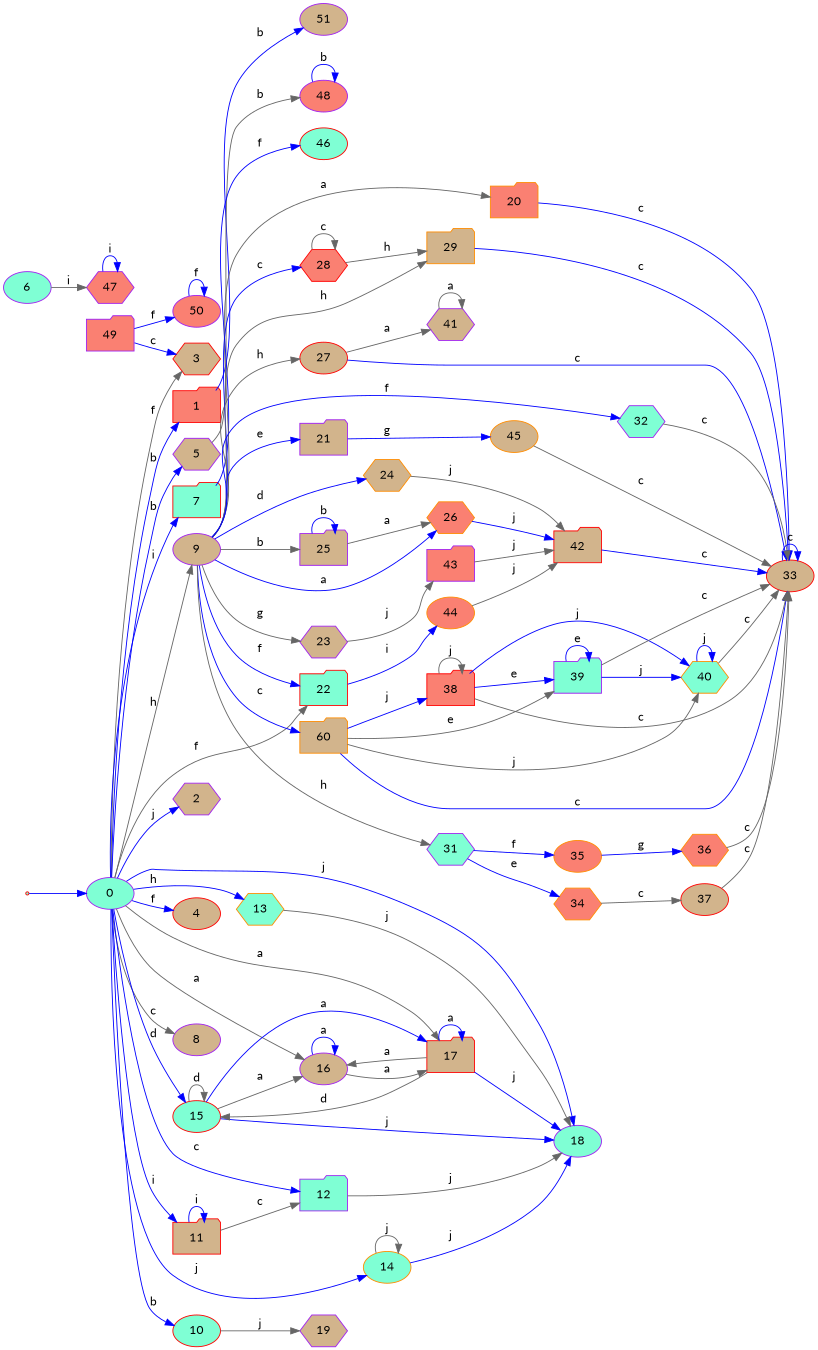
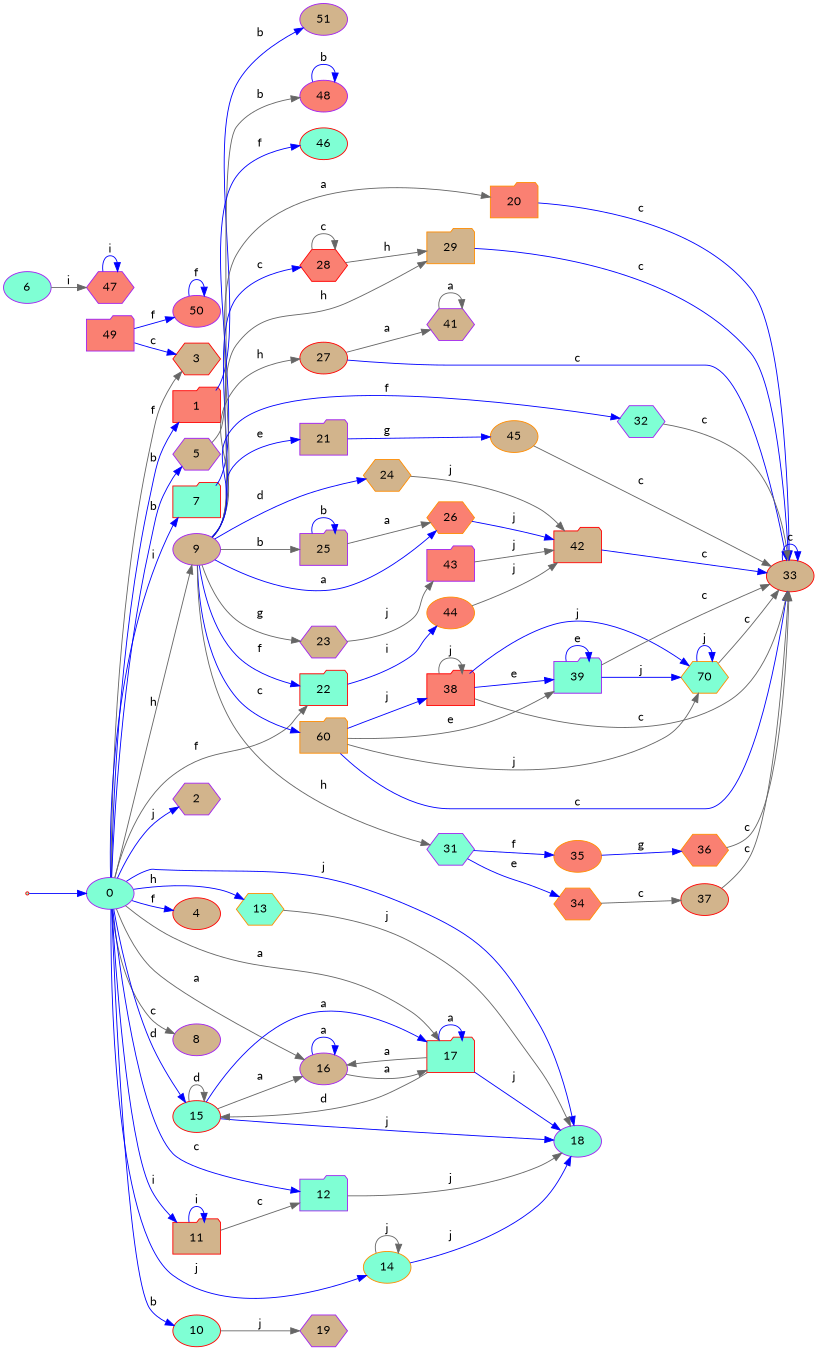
node "40": label "40" -> "70"
node "17": fillcolor tan -> aquamarine
